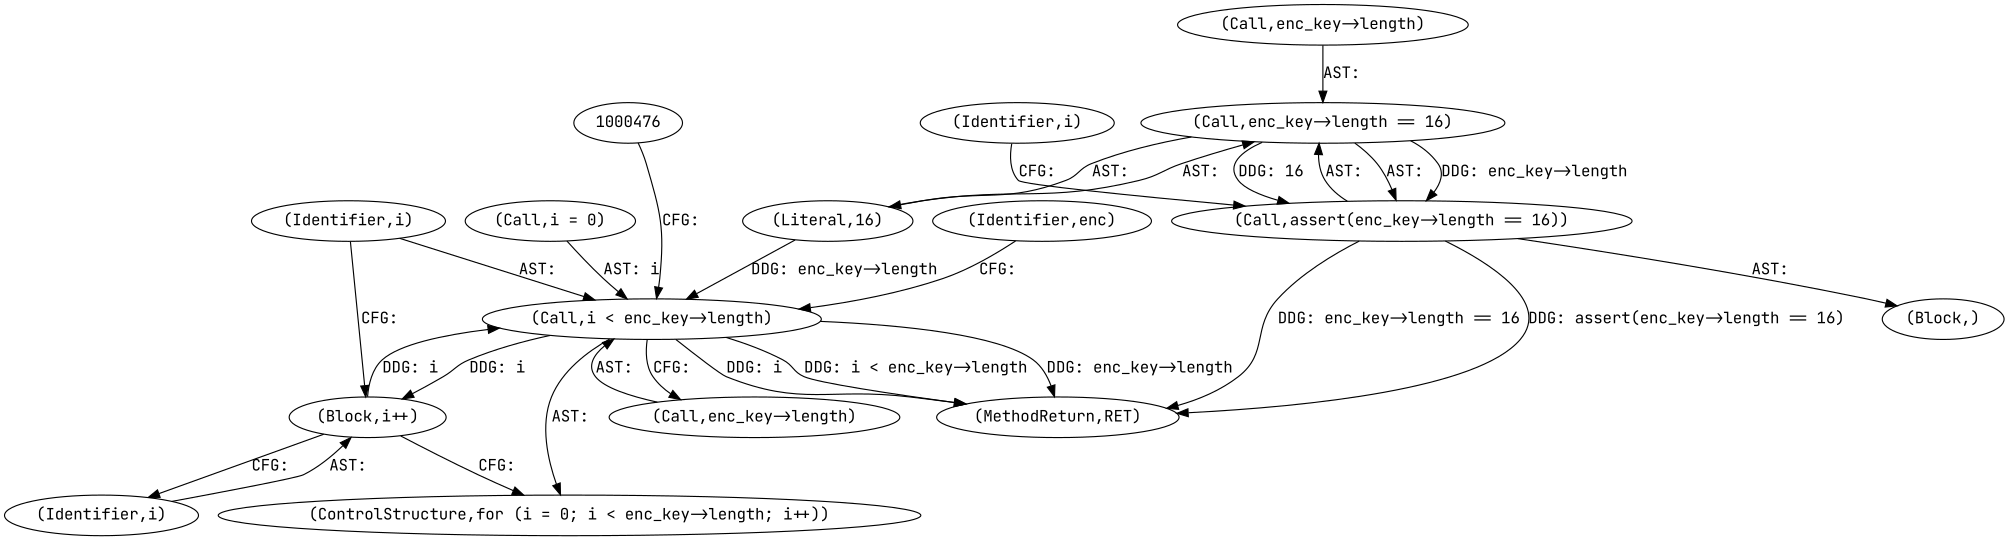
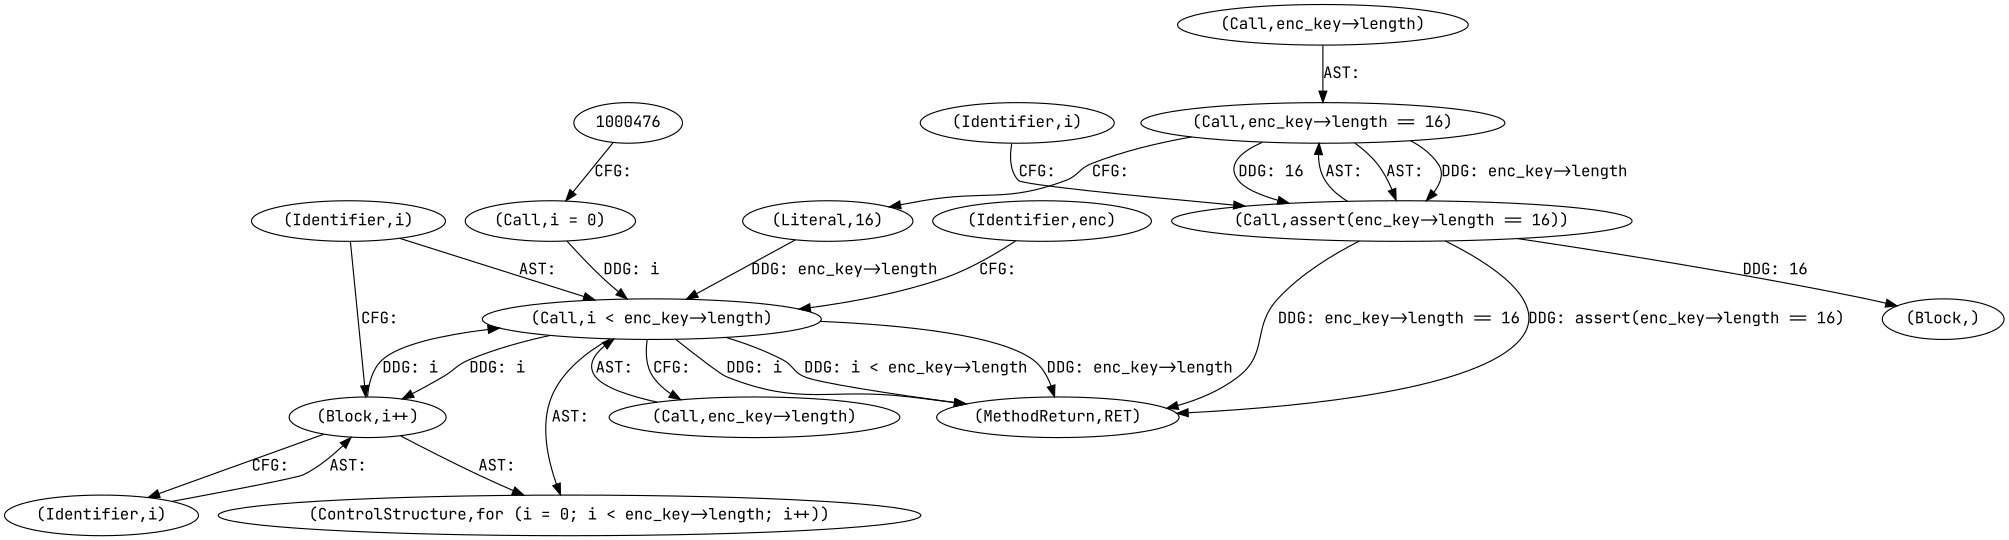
edge "(Call,enc_key->length == 16)" -> "(Literal,16)": label "AST: " -> "CFG: "
edge "(Literal,16)" -> "(Call,enc_key->length == 16)": removed, label "AST:"
edge "1000476" -> "(Call,i < enc_key->length)": now "1000476" -> "(Call,i = 0)"
edge "(Call,i = 0)" -> "(Call,i < enc_key->length)": label "AST: i" -> "DDG: i"
edge "(Call,assert(enc_key->length == 16))" -> "(Block,)": label "AST: " -> "DDG: 16"
edge "(Block,i++)" -> "(ControlStructure,for (i = 0; i < enc_key->length; i++))": label "CFG: " -> "AST: "
